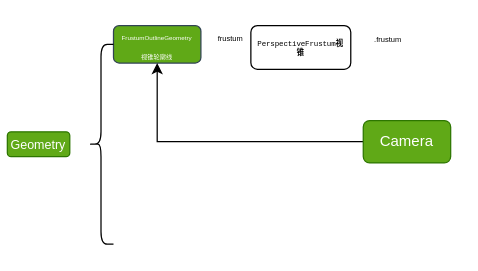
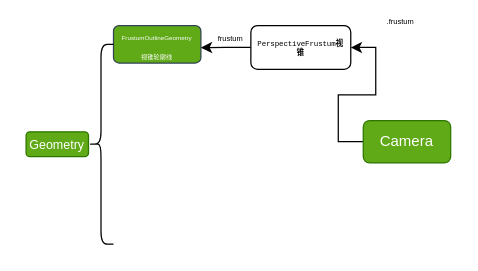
node ".frustum": moved (388, 41) -> (401, 22)
edge "PerspectiveFrustum视锥" -> "FrustumOutlineGeometry 视锥轮廓线": added
edge "Camera" -> "FrustumOutlineGeometry 视锥轮廓线": now "Camera" -> "PerspectiveFrustum视锥"
node "Geometry": moved (38, 144) -> (57, 144)
